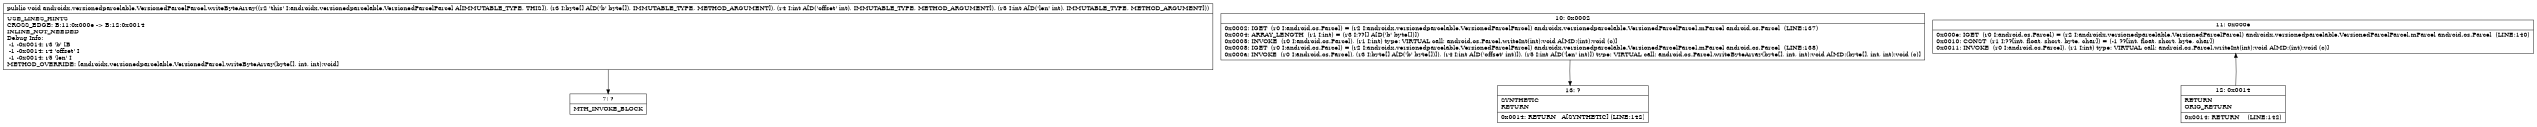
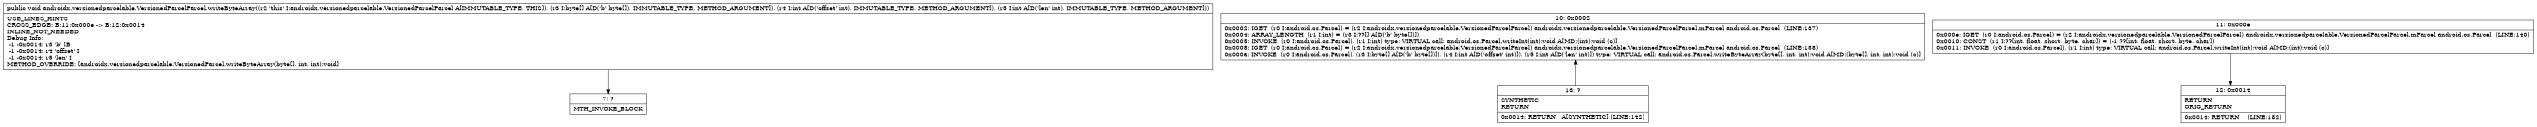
edge "10: 0x0002" -> "13: ?": reversed
edge "12: 0x0014" -> "11: 0x000e": reversed
node "12: 0x0014": text "0x0014: RETURN    (LINE:142)" -> "0x0014: RETURN    (LINE:182)"
